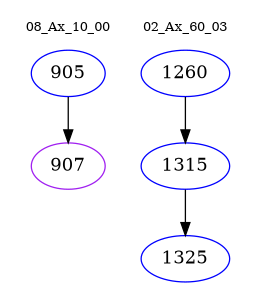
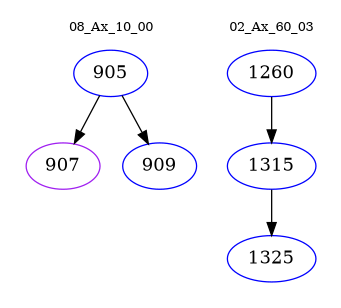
node "909": added
